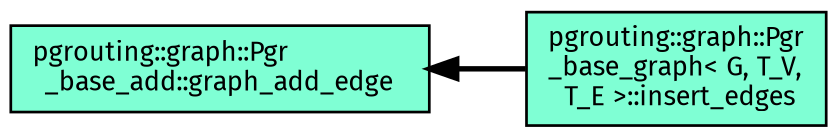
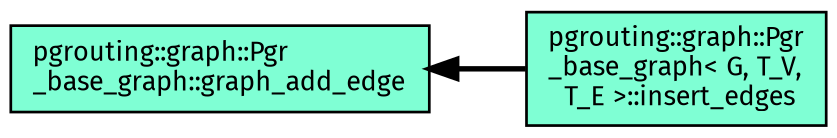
node "pgrouting::graph::Pgr _base_add::graph_add_edge": label "pgrouting::graph::Pgr _base_add::graph_add_edge" -> "pgrouting::graph::Pgr _base_graph::graph_add_edge"
